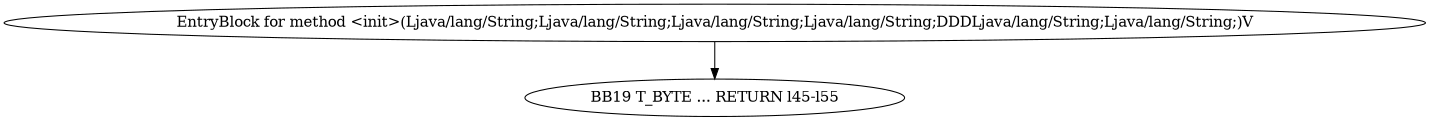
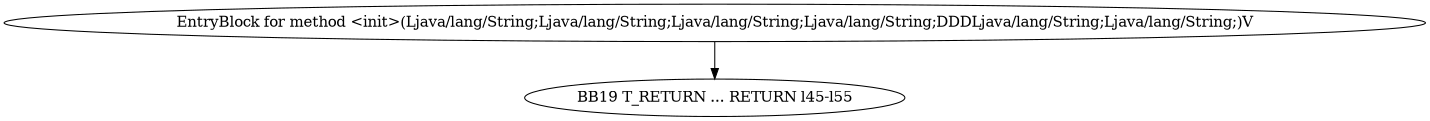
node "BB19 T_BYTE ... RETURN l45-l55": label "BB19 T_BYTE ... RETURN l45-l55" -> "BB19 T_RETURN ... RETURN l45-l55"
